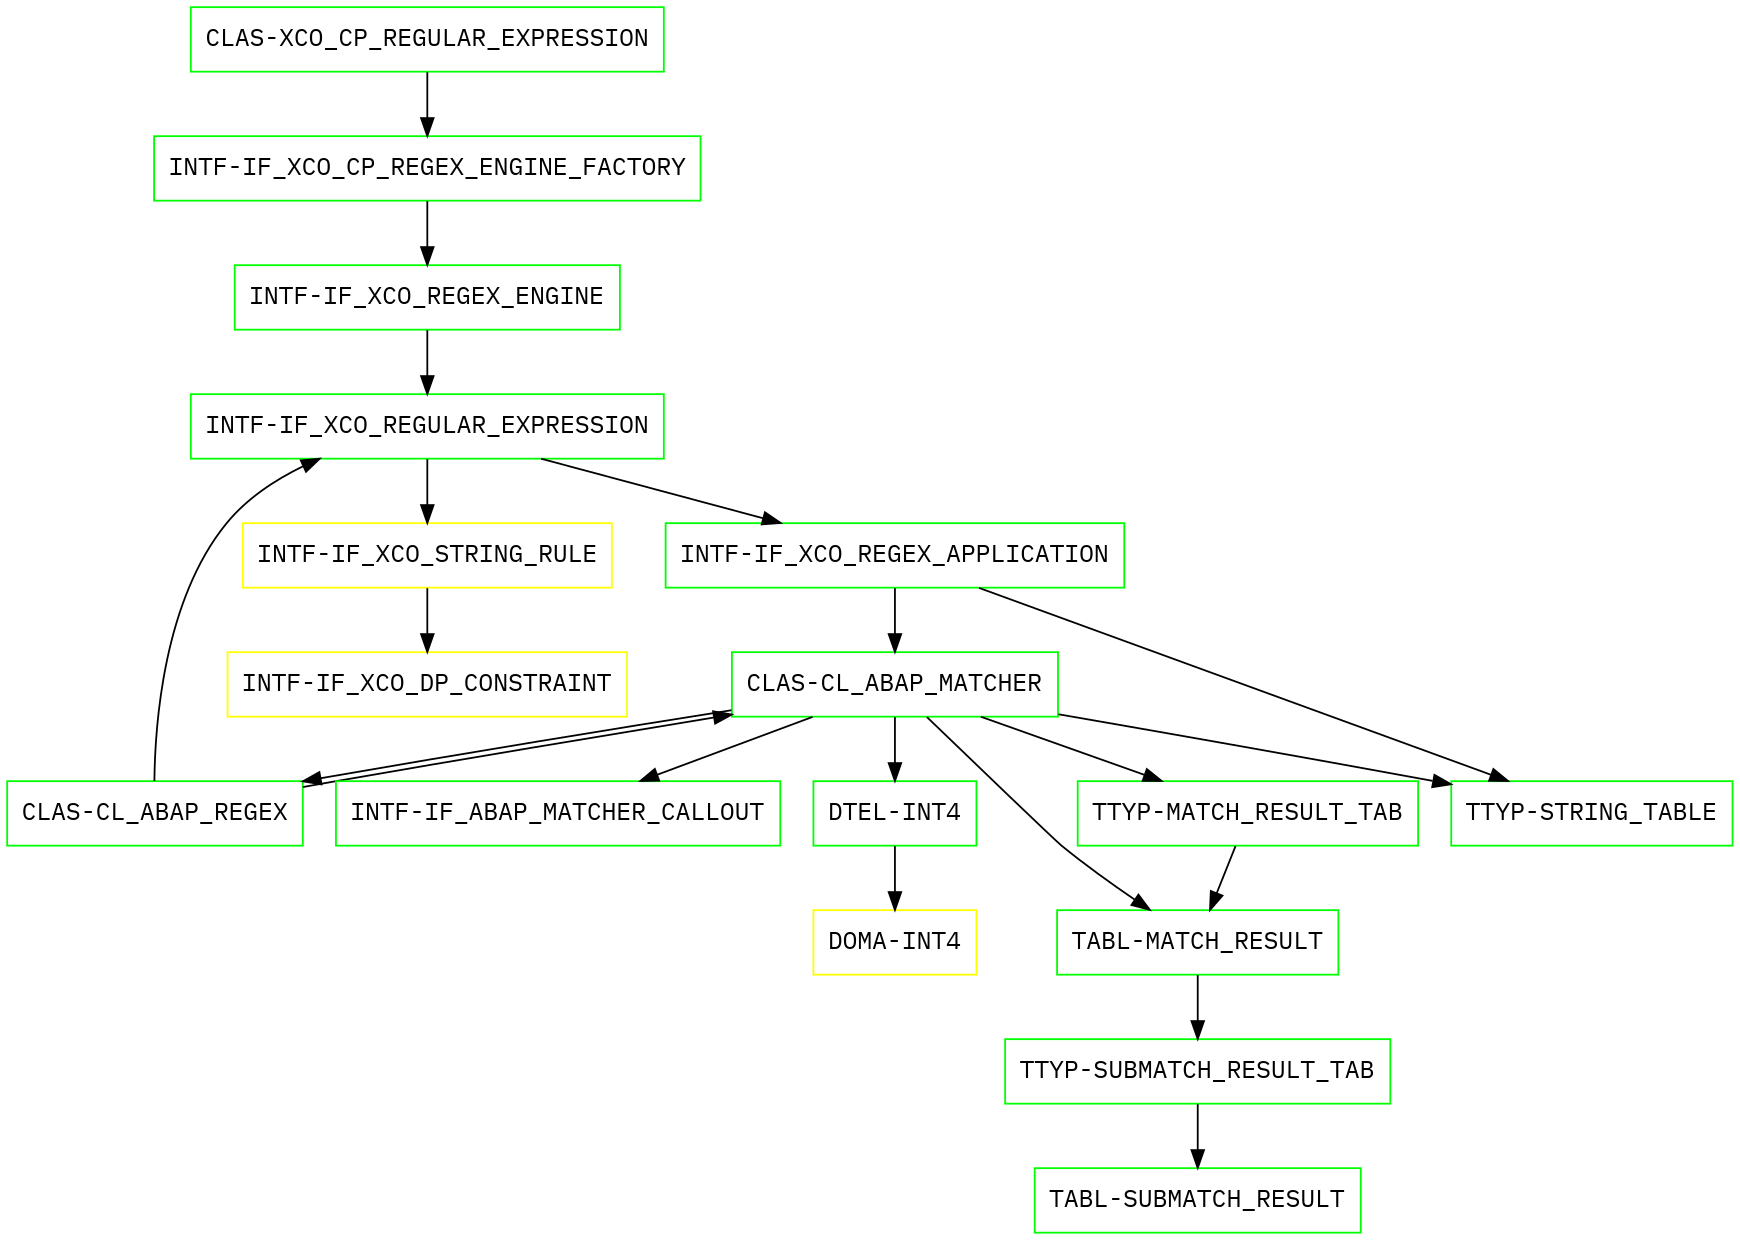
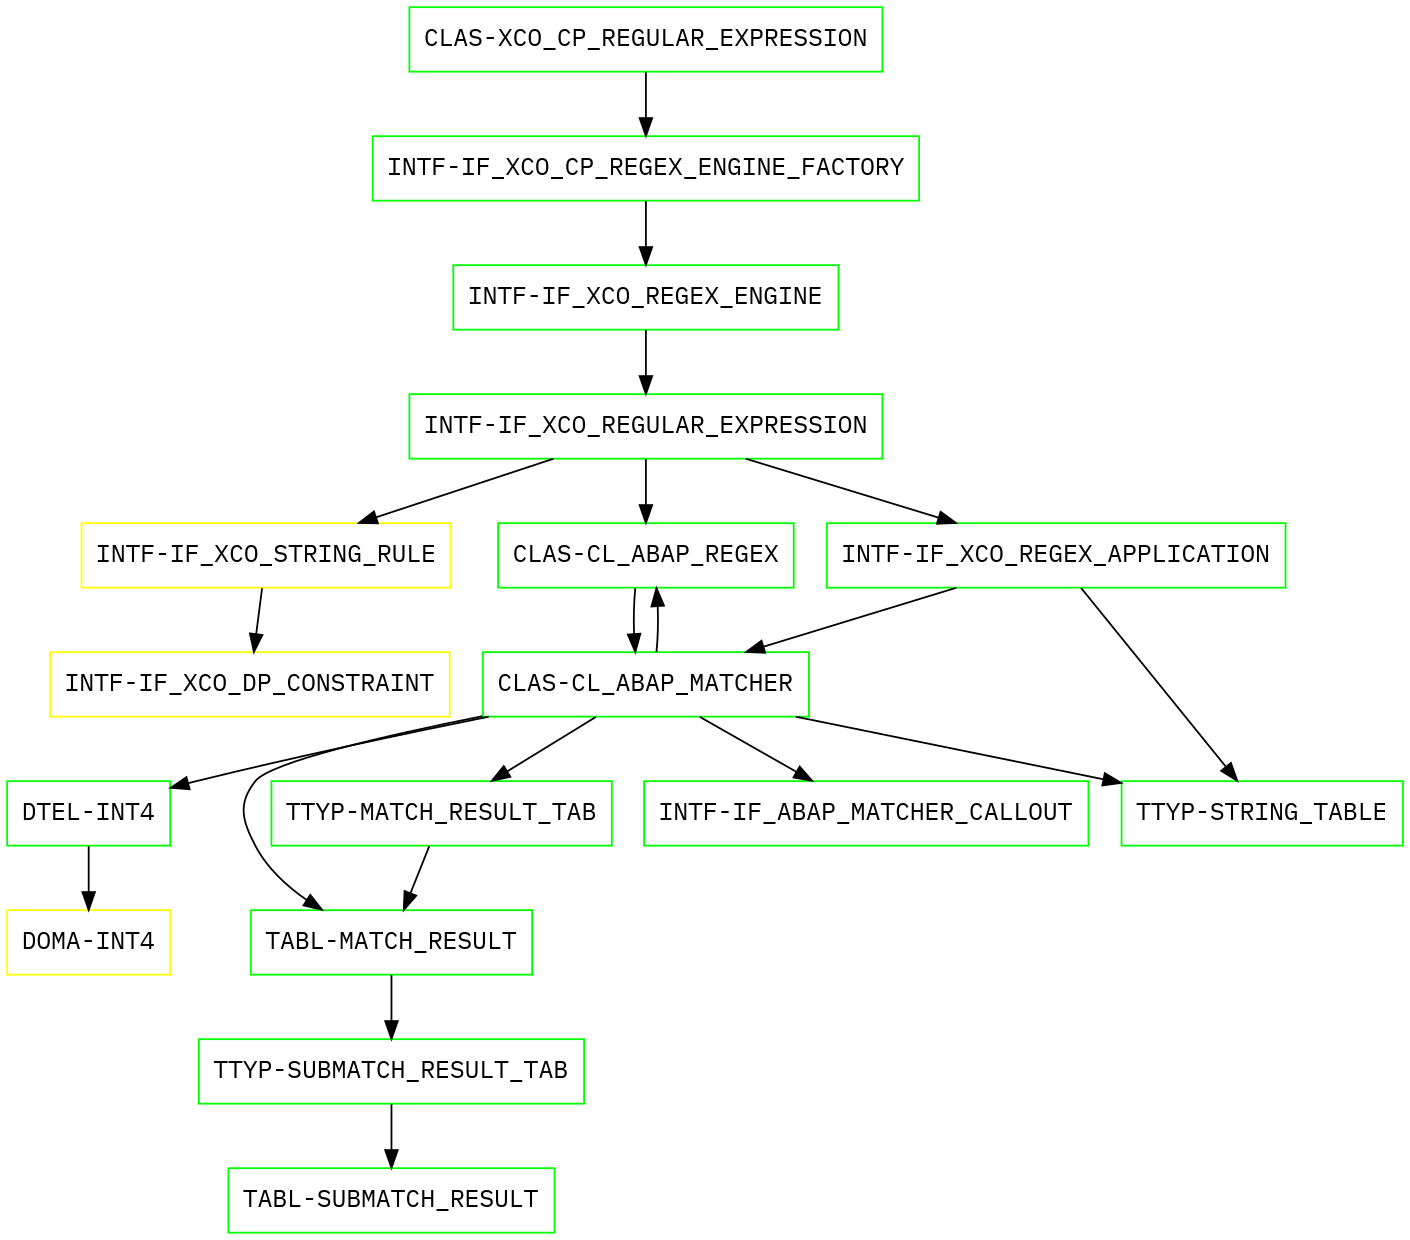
edge "CLAS-CL_ABAP_REGEX" -> "INTF-IF_XCO_REGULAR_EXPRESSION": reversed
